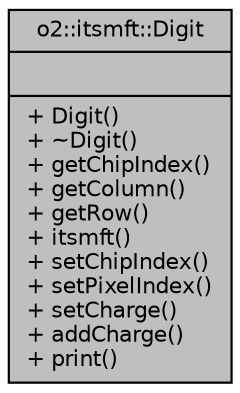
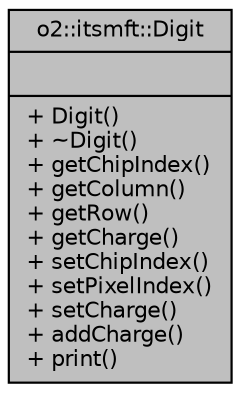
node "o2::itsmft::Digit": text "+ itsmft()" -> "+ getCharge()"
